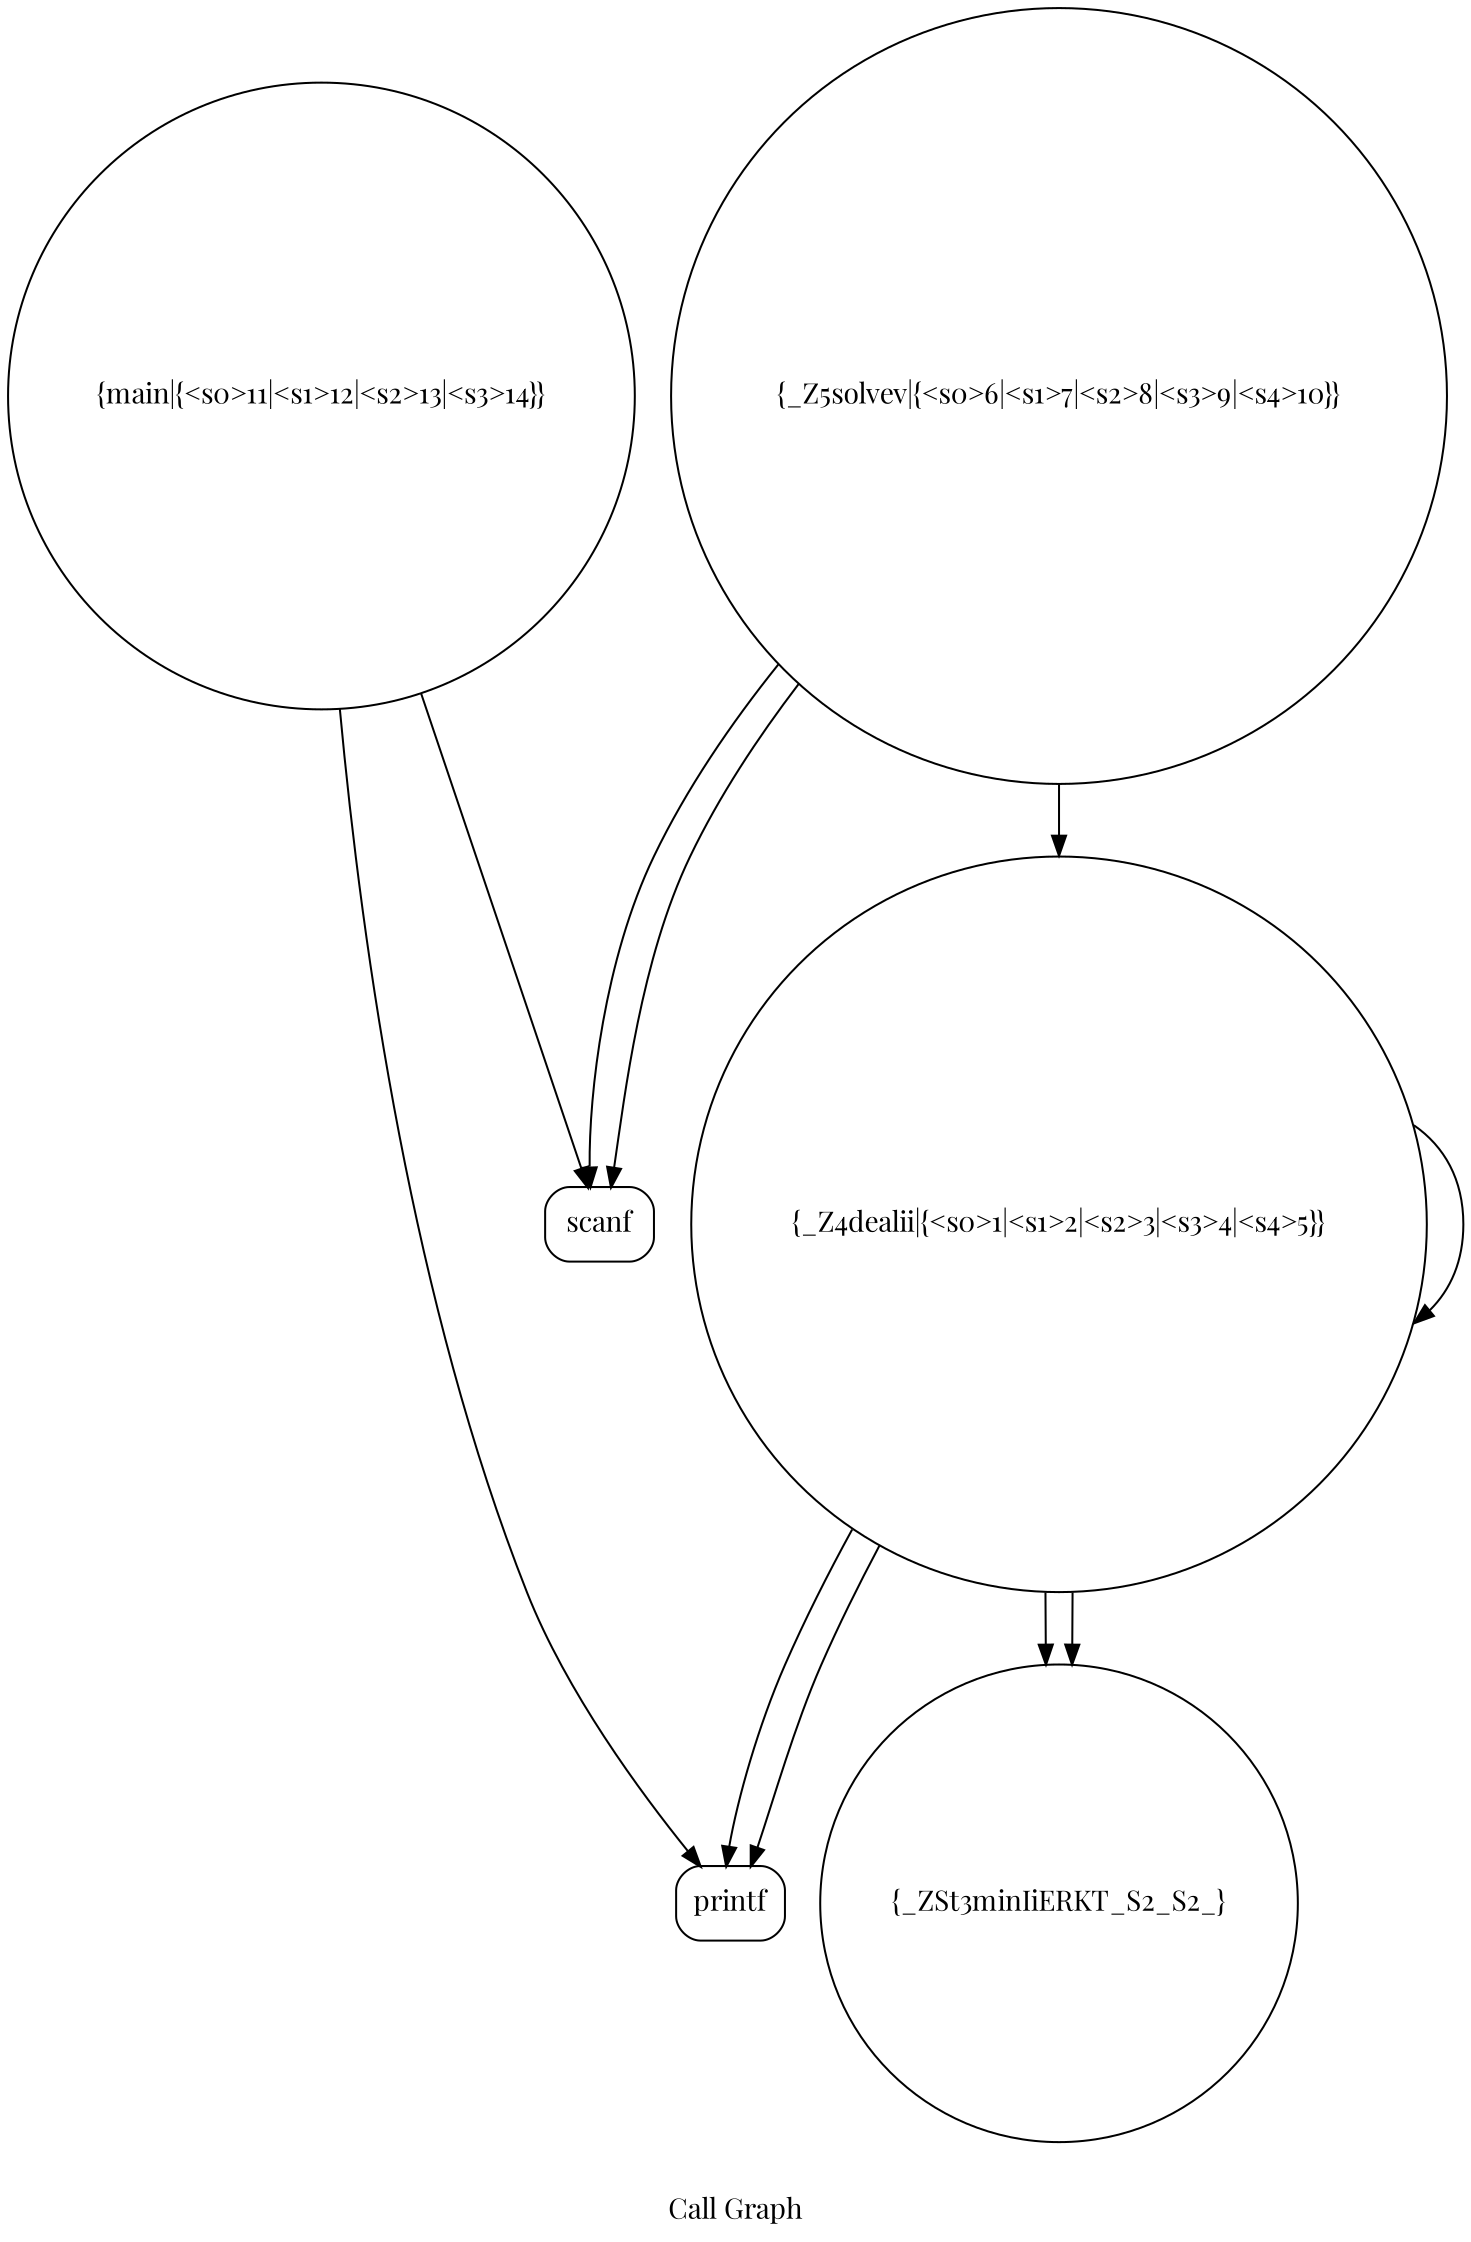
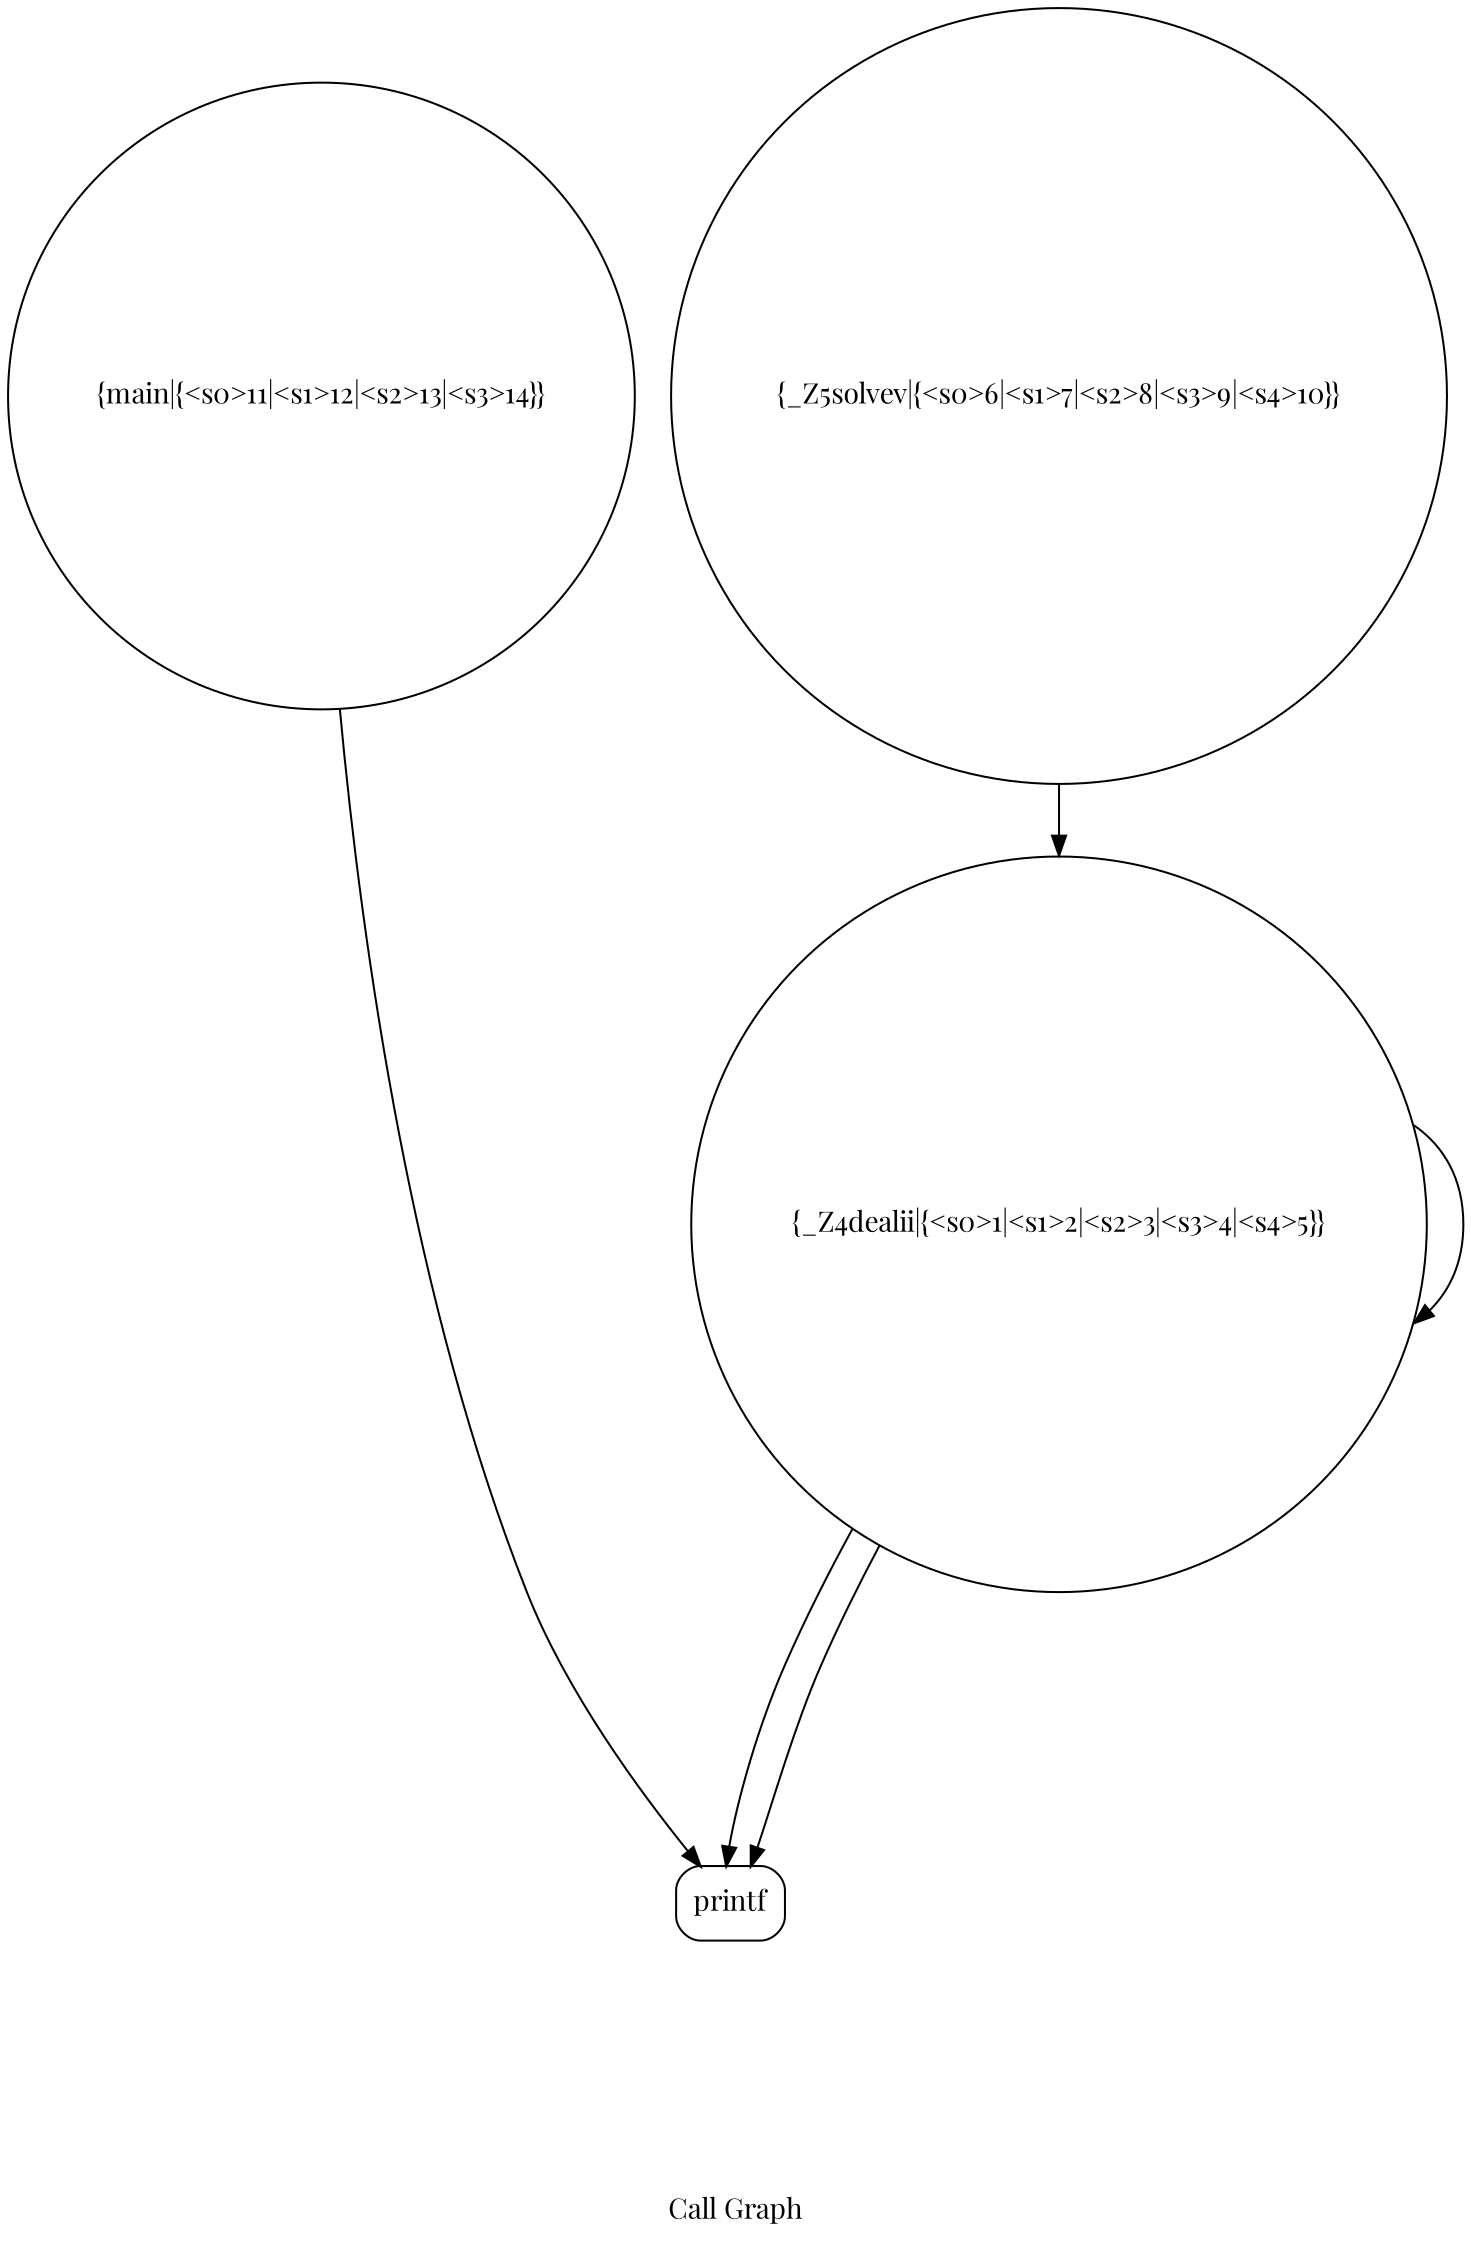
node "scanf": removed
node "{_ZSt3minIiERKT_S2_S2_}": removed
